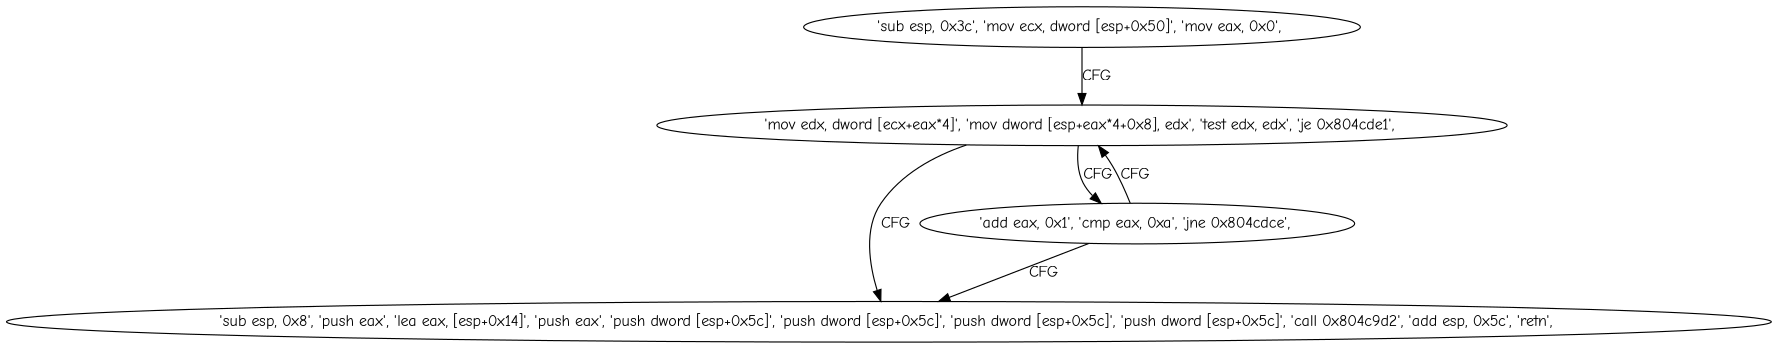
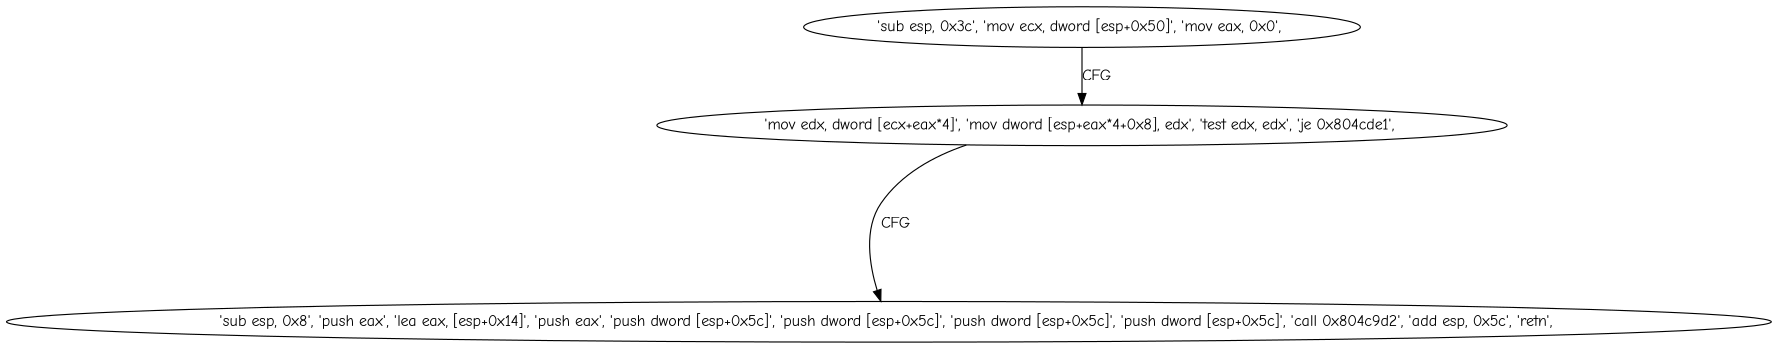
node "'add eax, 0x1', 'cmp eax, 0xa', 'jne 0x804cdce',": removed
